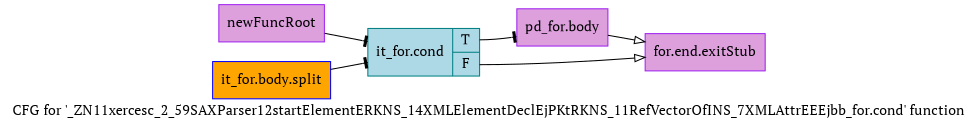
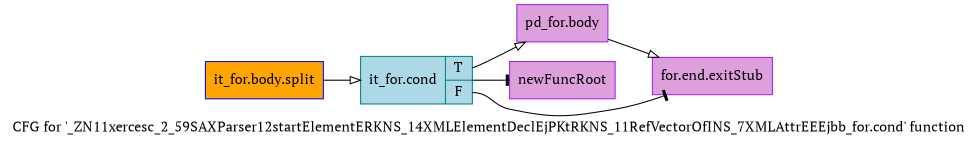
edge "newFuncRoot" -> "it_for.cond": reversed
edge "it_for.cond" -> "pd_for.body": arrowhead tee -> onormal
edge "it_for.cond" -> "for.end.exitStub": arrowhead onormal -> tee
edge "it_for.body.split" -> "it_for.cond": arrowhead tee -> onormal
